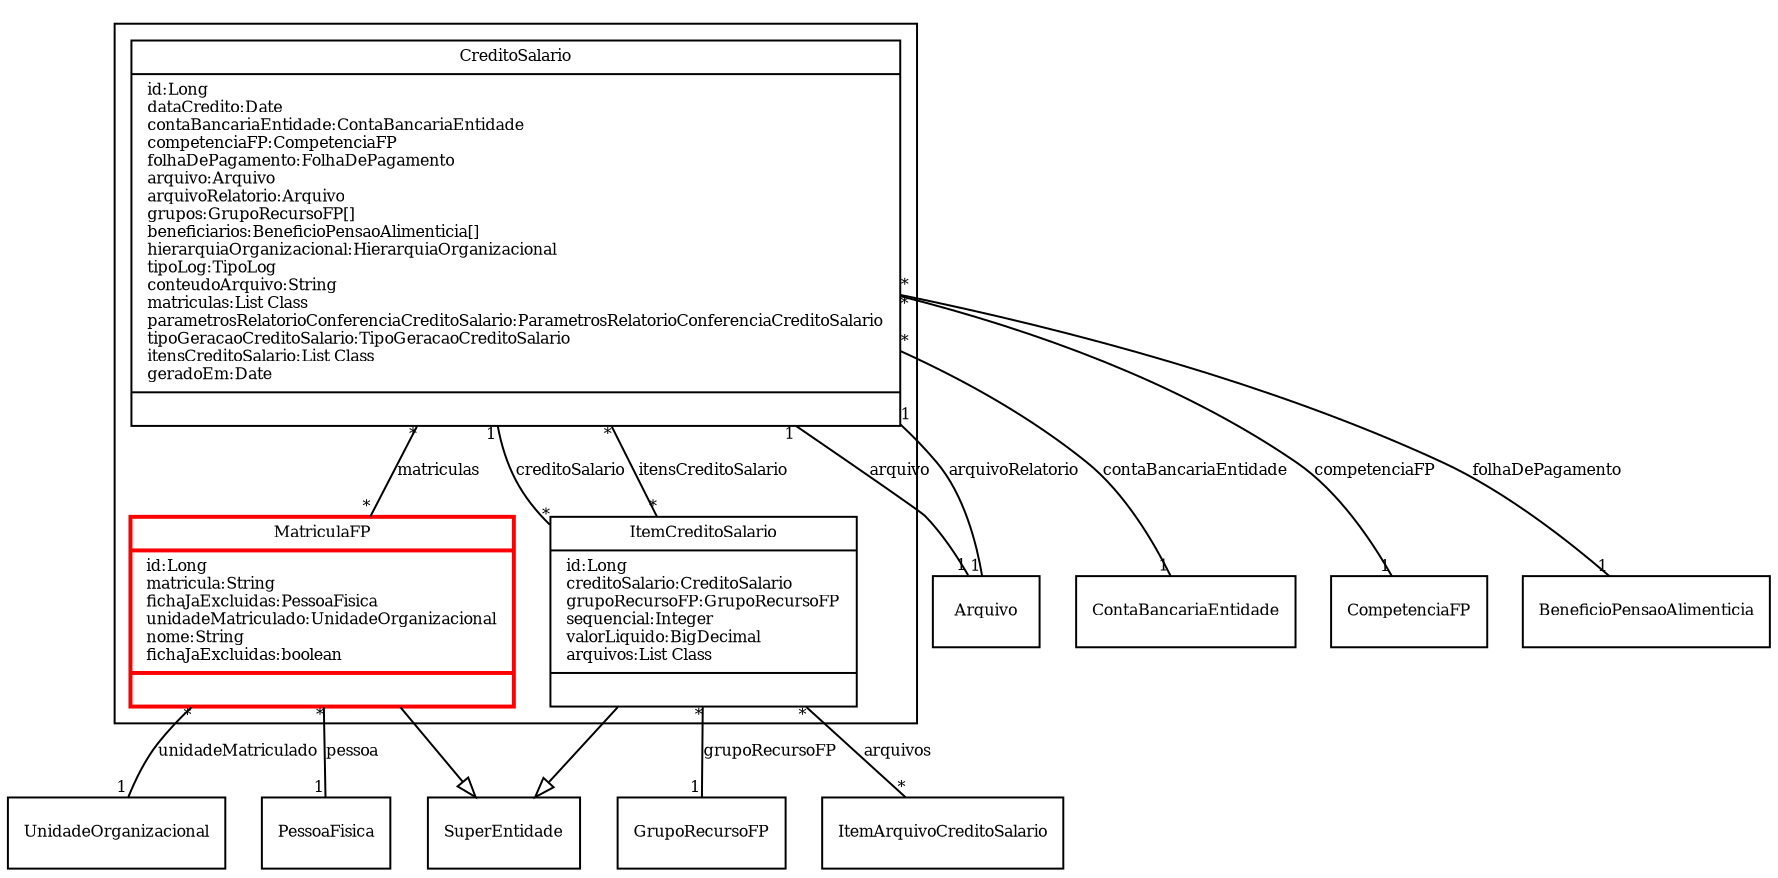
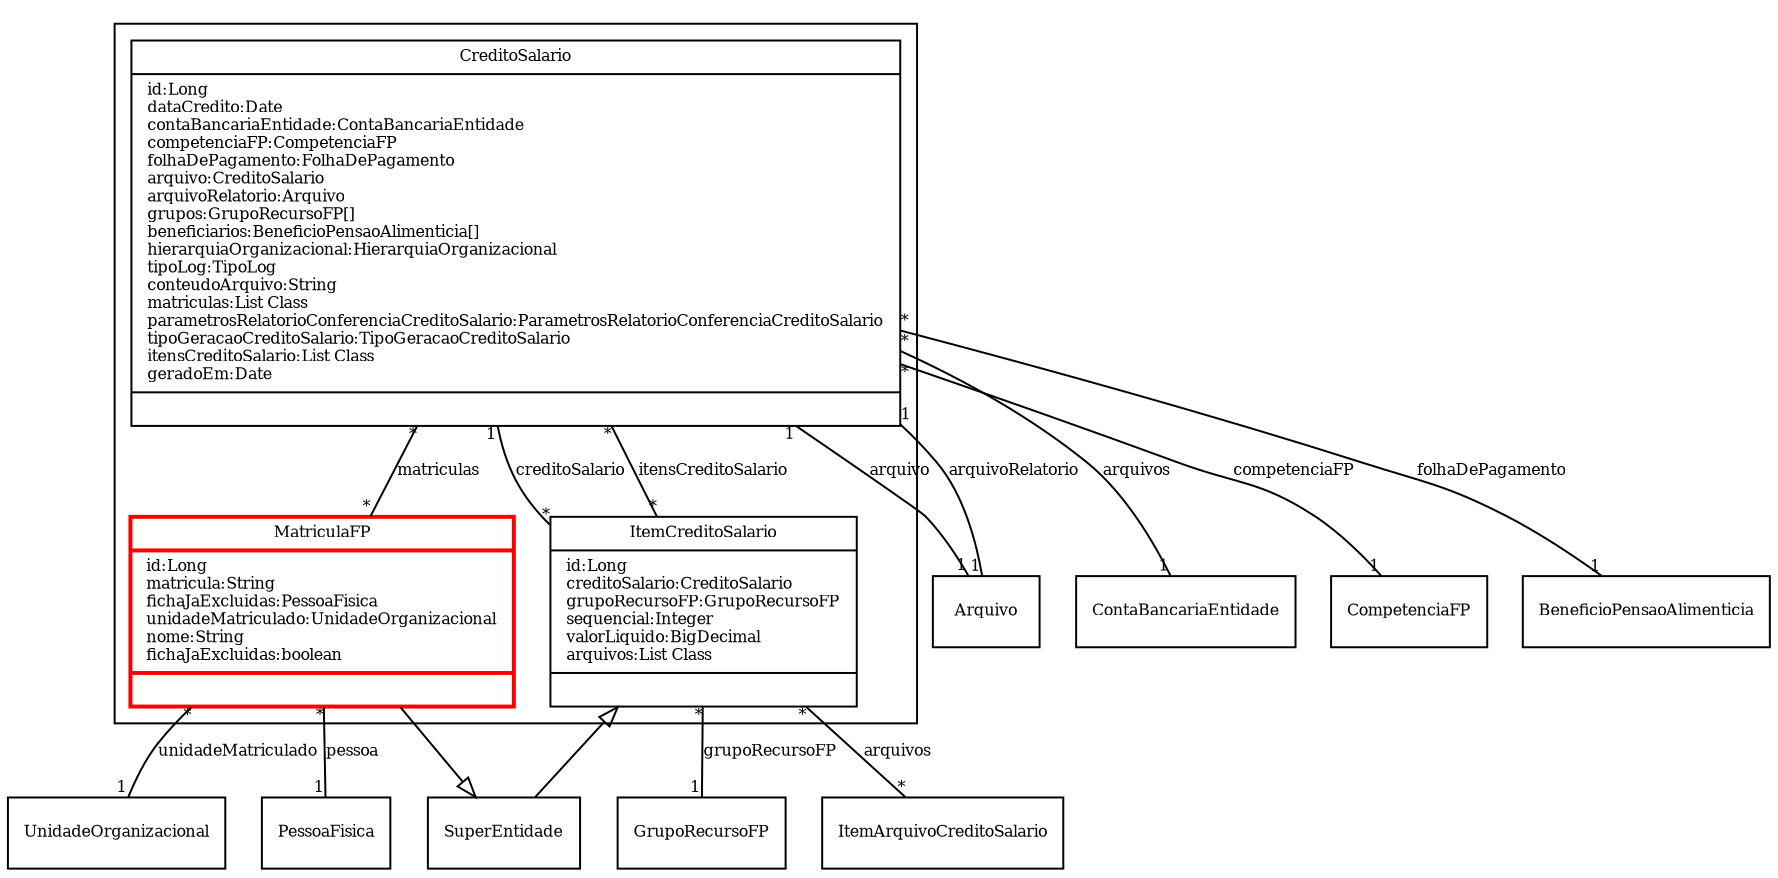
node "CreditoSalario": text "arquivo:Arquivo" -> "arquivo:CreditoSalario"
edge "CreditoSalario" -- "ContaBancariaEntidade": label "contaBancariaEntidade" -> "arquivos"
edge "ItemCreditoSalario" -> "SuperEntidade": reversed
